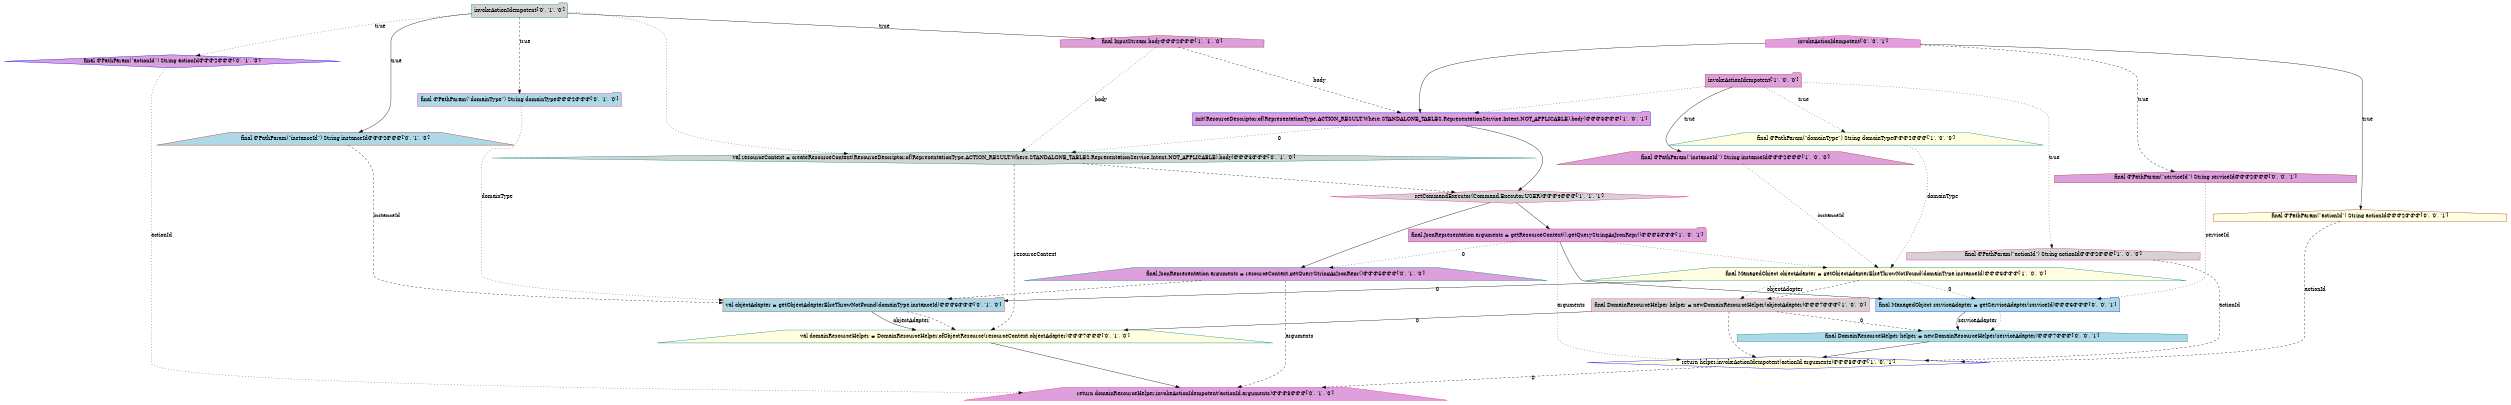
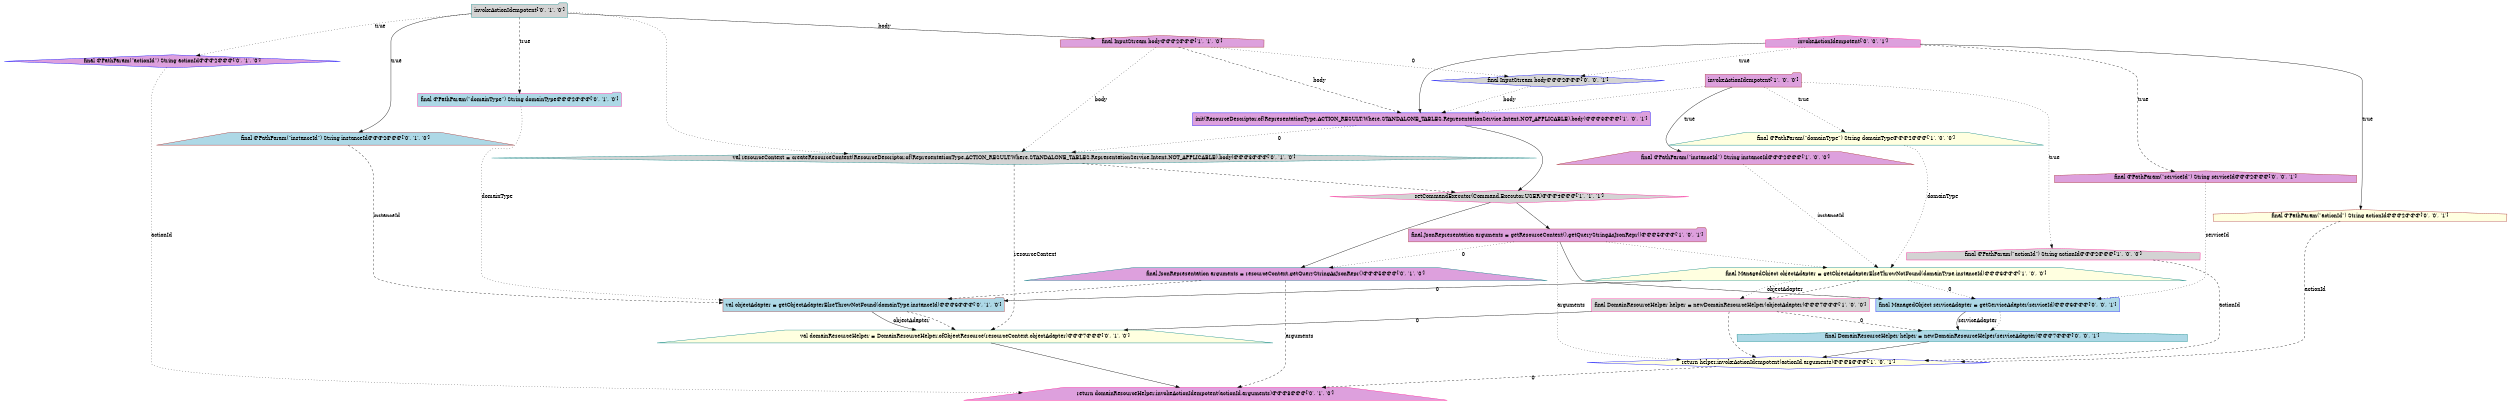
edge "invokeActionIdempotent['0', '1', '0']" -> "final InputStream body@@@2@@@['1', '1', '0']": label "true" -> "body"
node "final InputStream body@@@2@@@['0', '0', '1']": added
